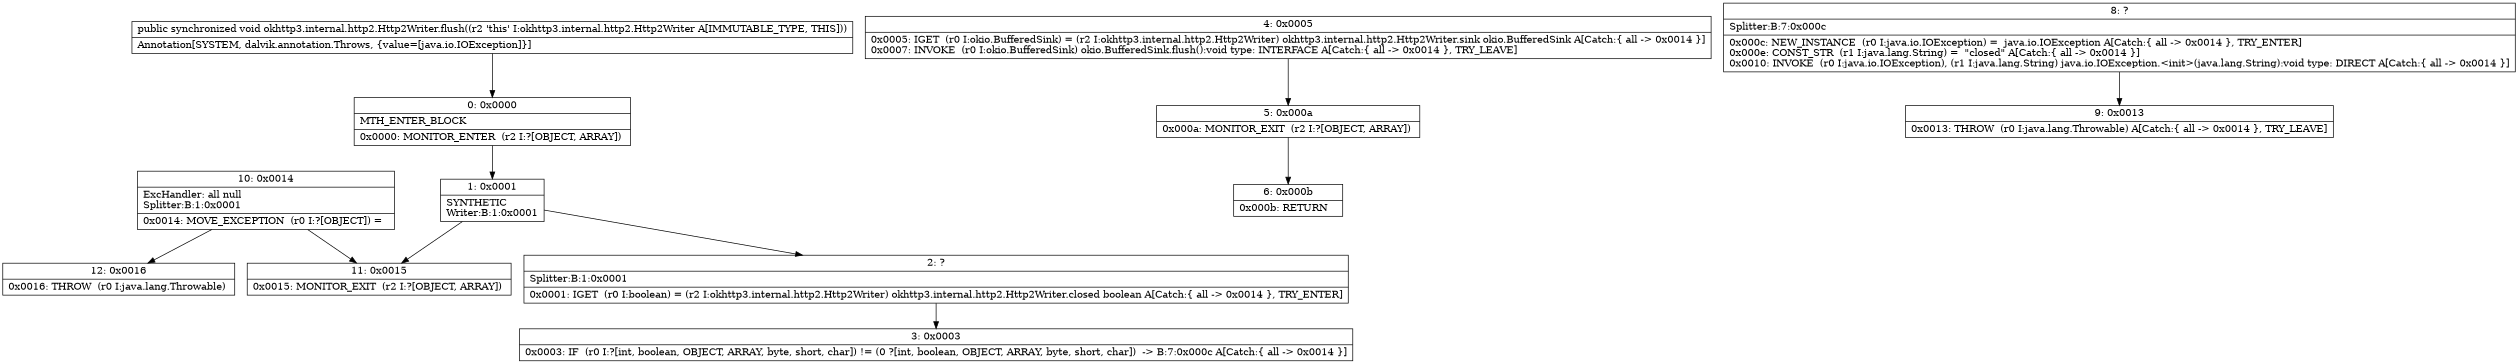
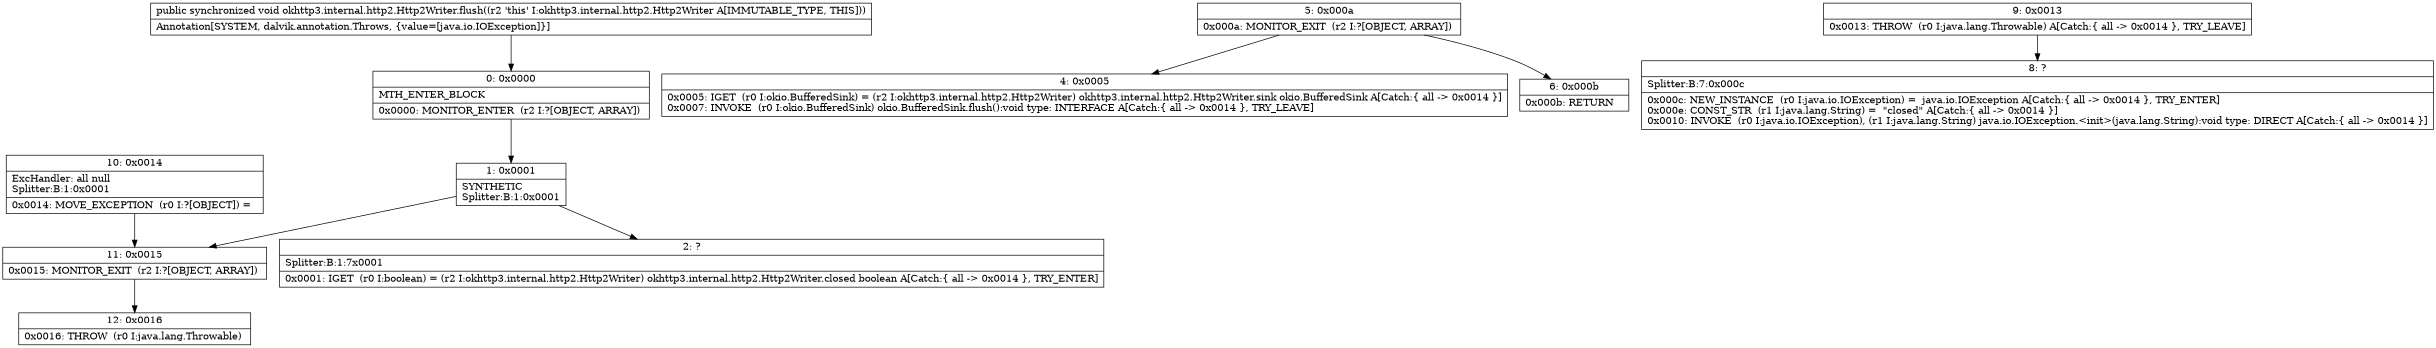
edge "4: 0x0005" -> "5: 0x000a": reversed
edge "8: ?" -> "9: 0x0013": reversed
node "1: 0x0001": text "Writer:B:1:0x0001" -> "Splitter:B:1:0x0001"
edge "10: 0x0014" -> "12: 0x0016": now "11: 0x0015" -> "12: 0x0016"
node "2: ?": text "Splitter:B:1:0x0001" -> "Splitter:B:1:7x0001"
node "3: 0x0003": removed
